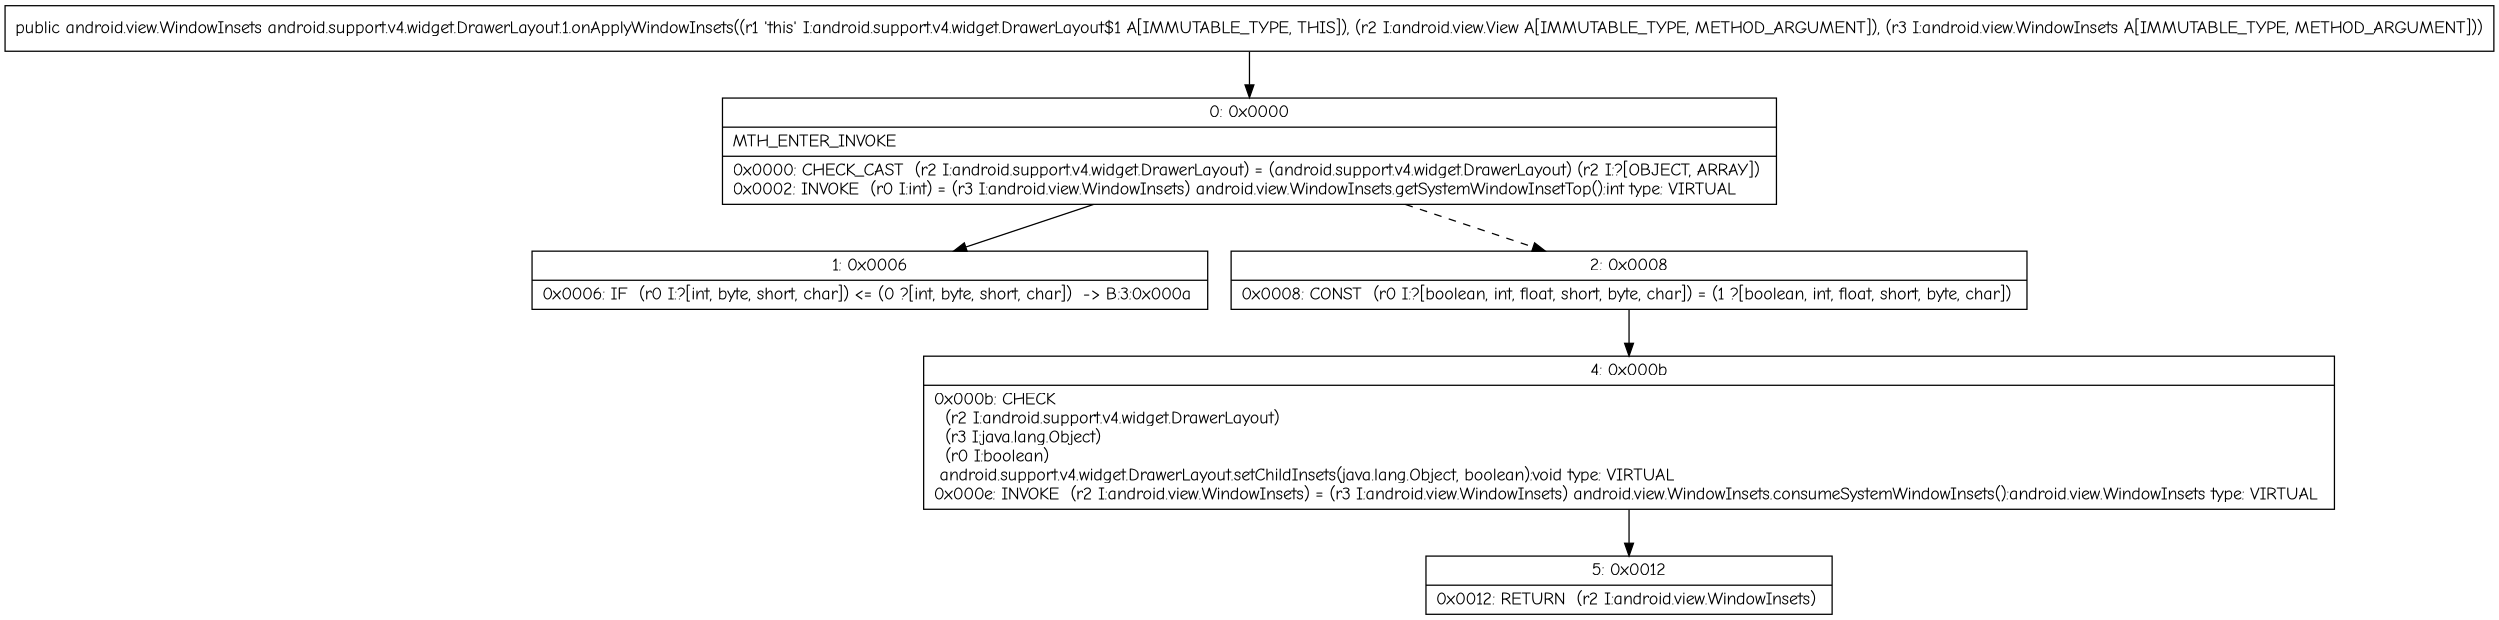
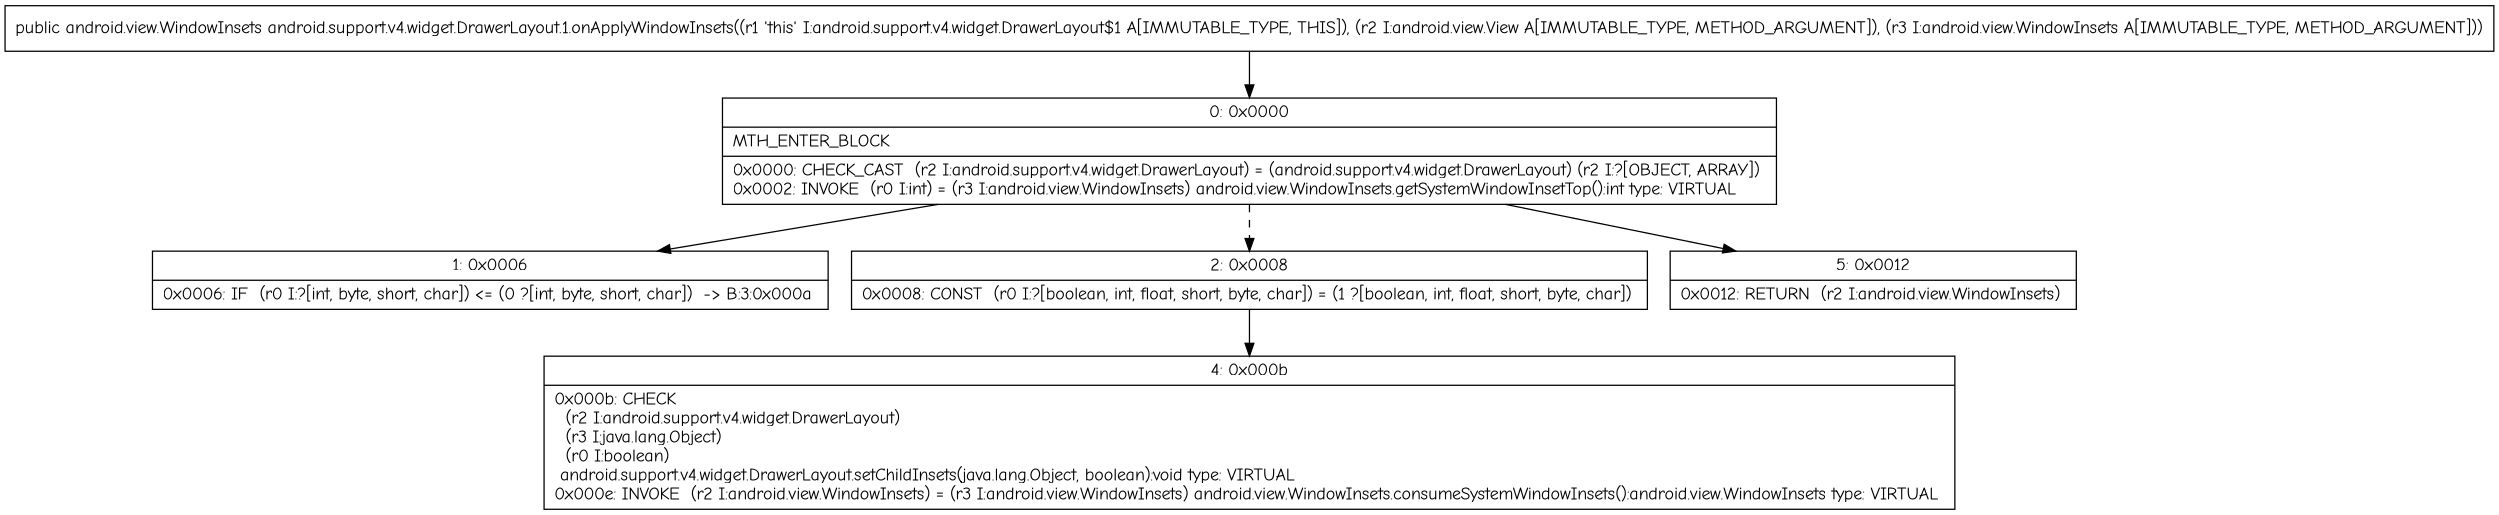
node "0: 0x0000": text "MTH_ENTER_INVOKE" -> "MTH_ENTER_BLOCK"
edge "4: 0x000b" -> "5: 0x0012": now "0: 0x0000" -> "5: 0x0012"
